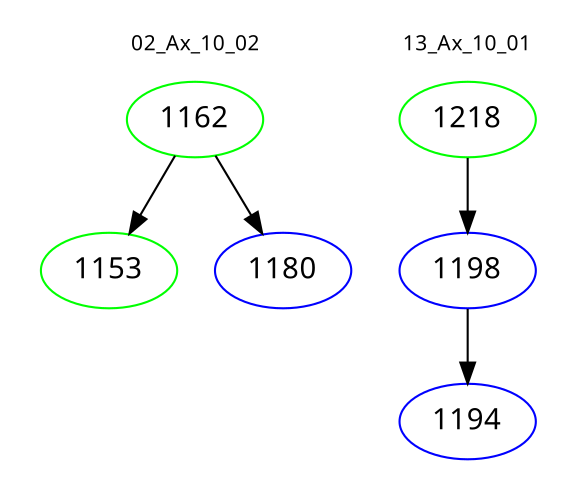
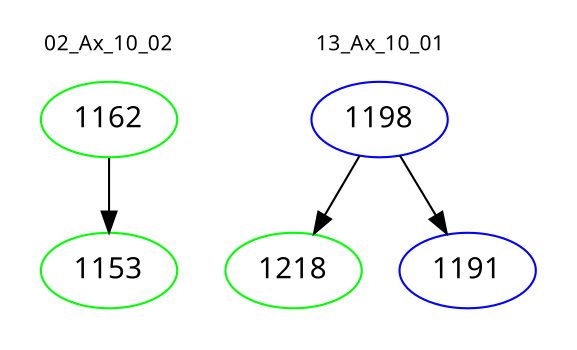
edge "1218" -> "1198": reversed
node "1180": removed
node "1194": label "1194" -> "1191"
